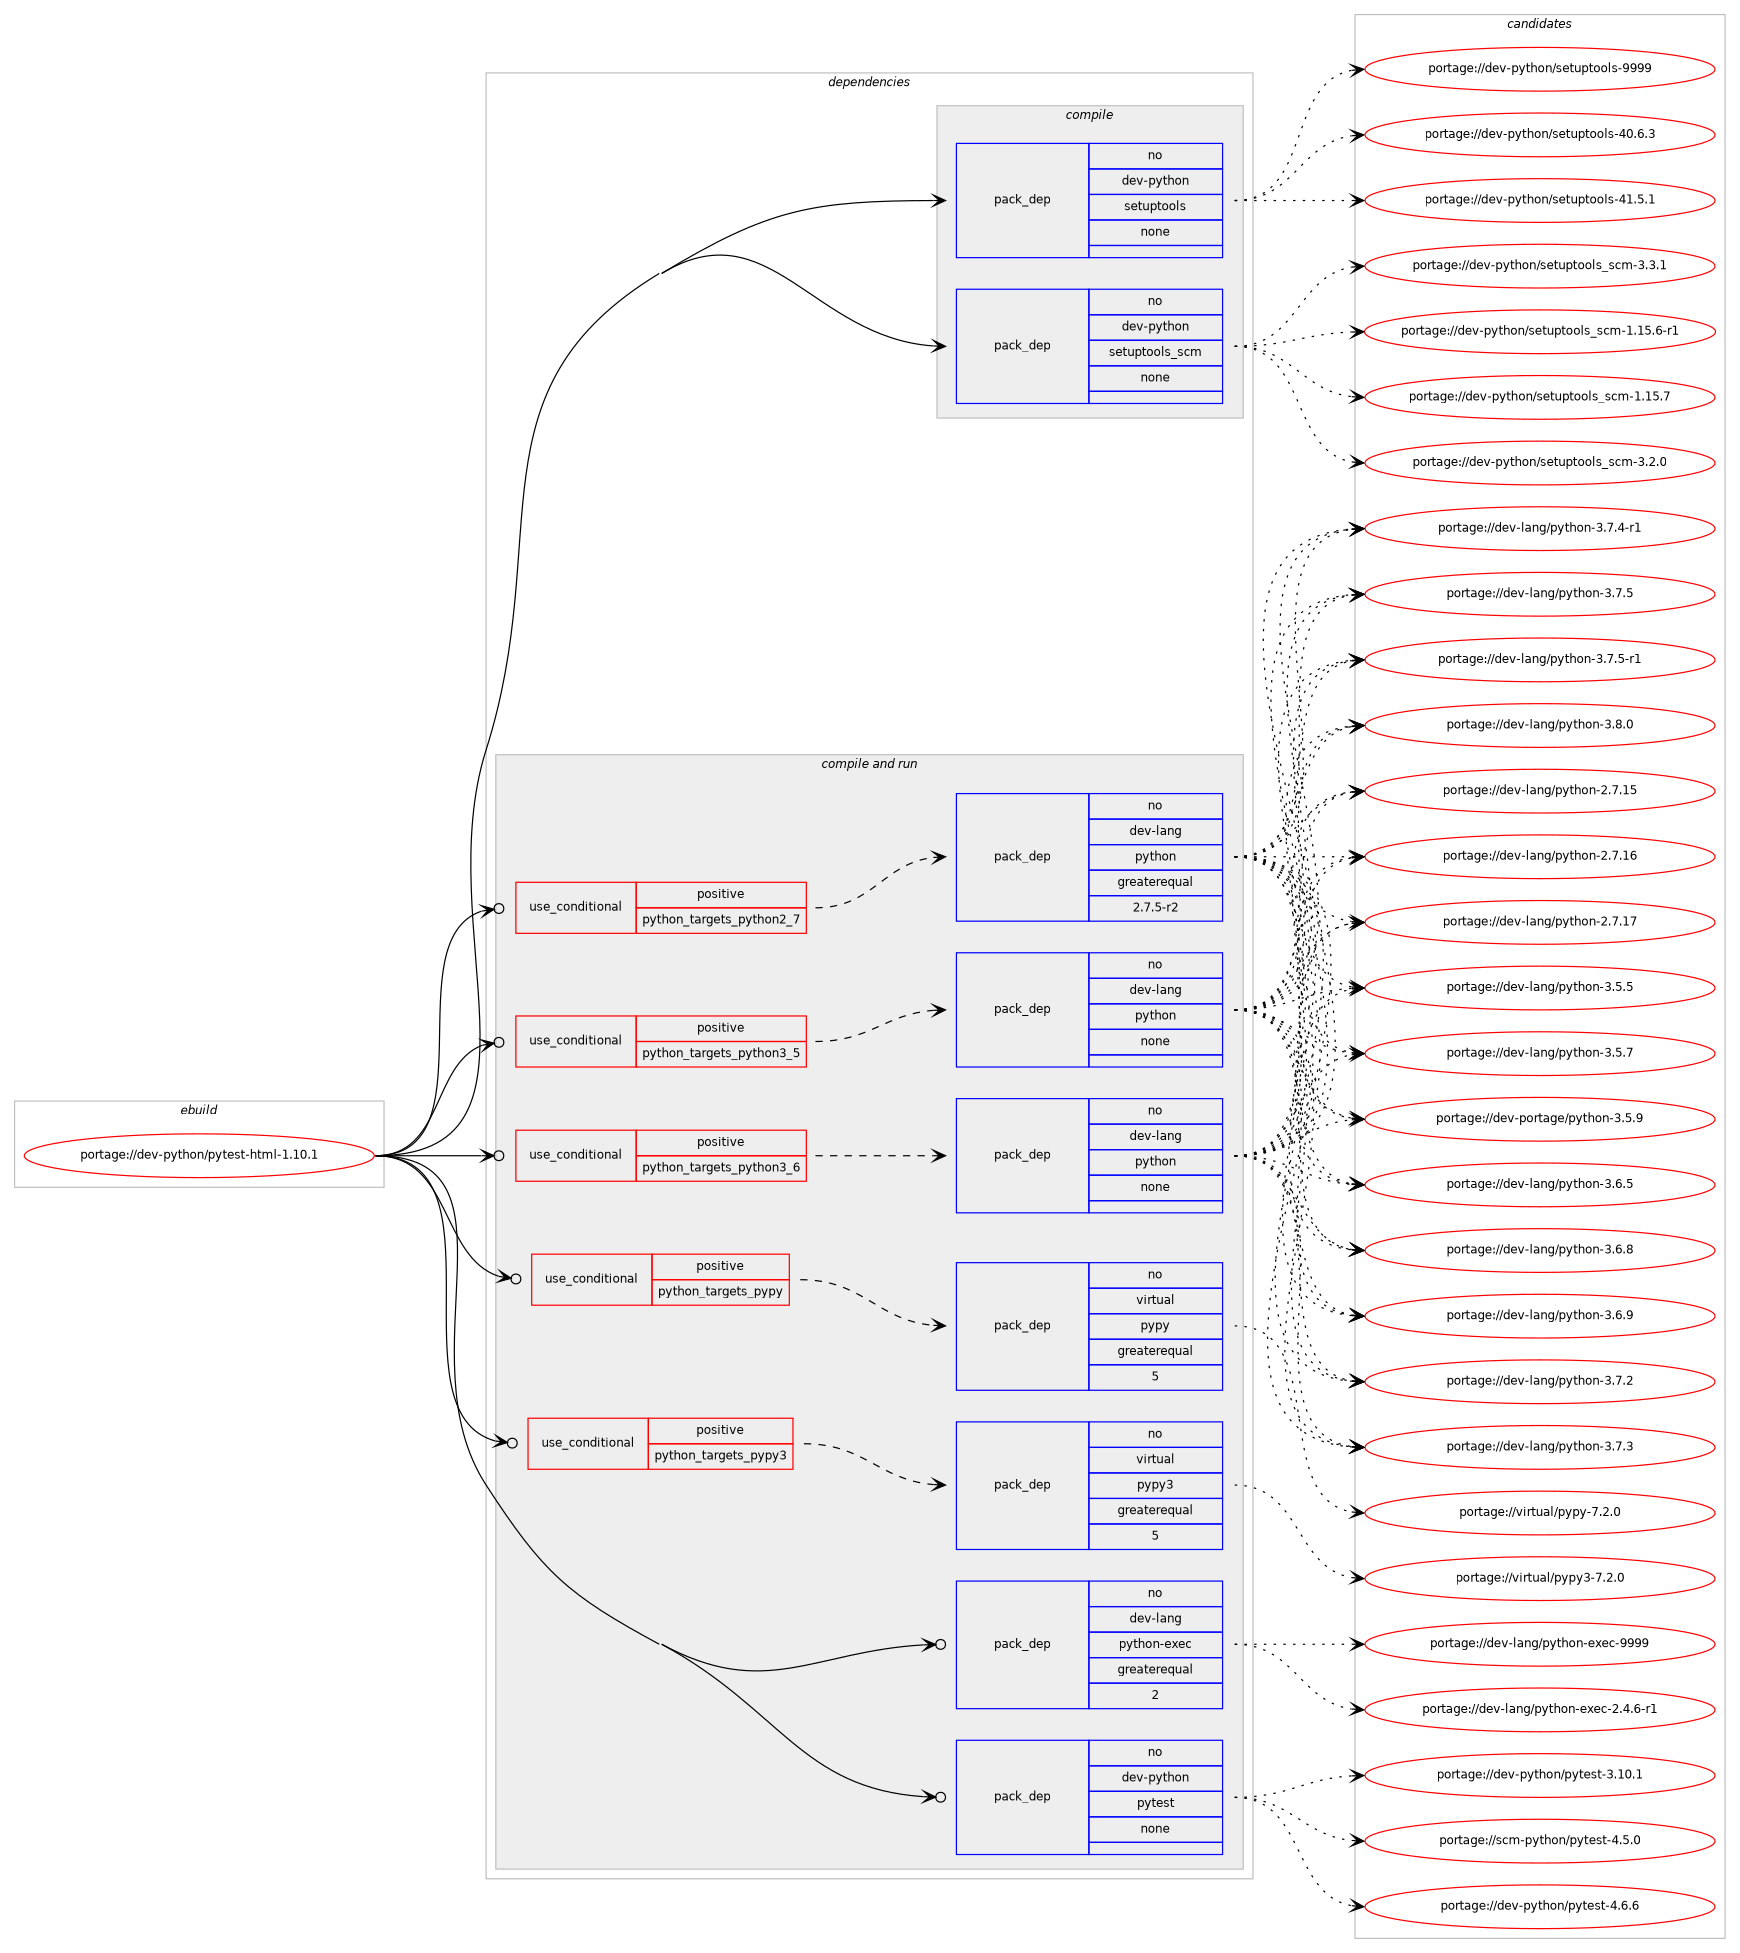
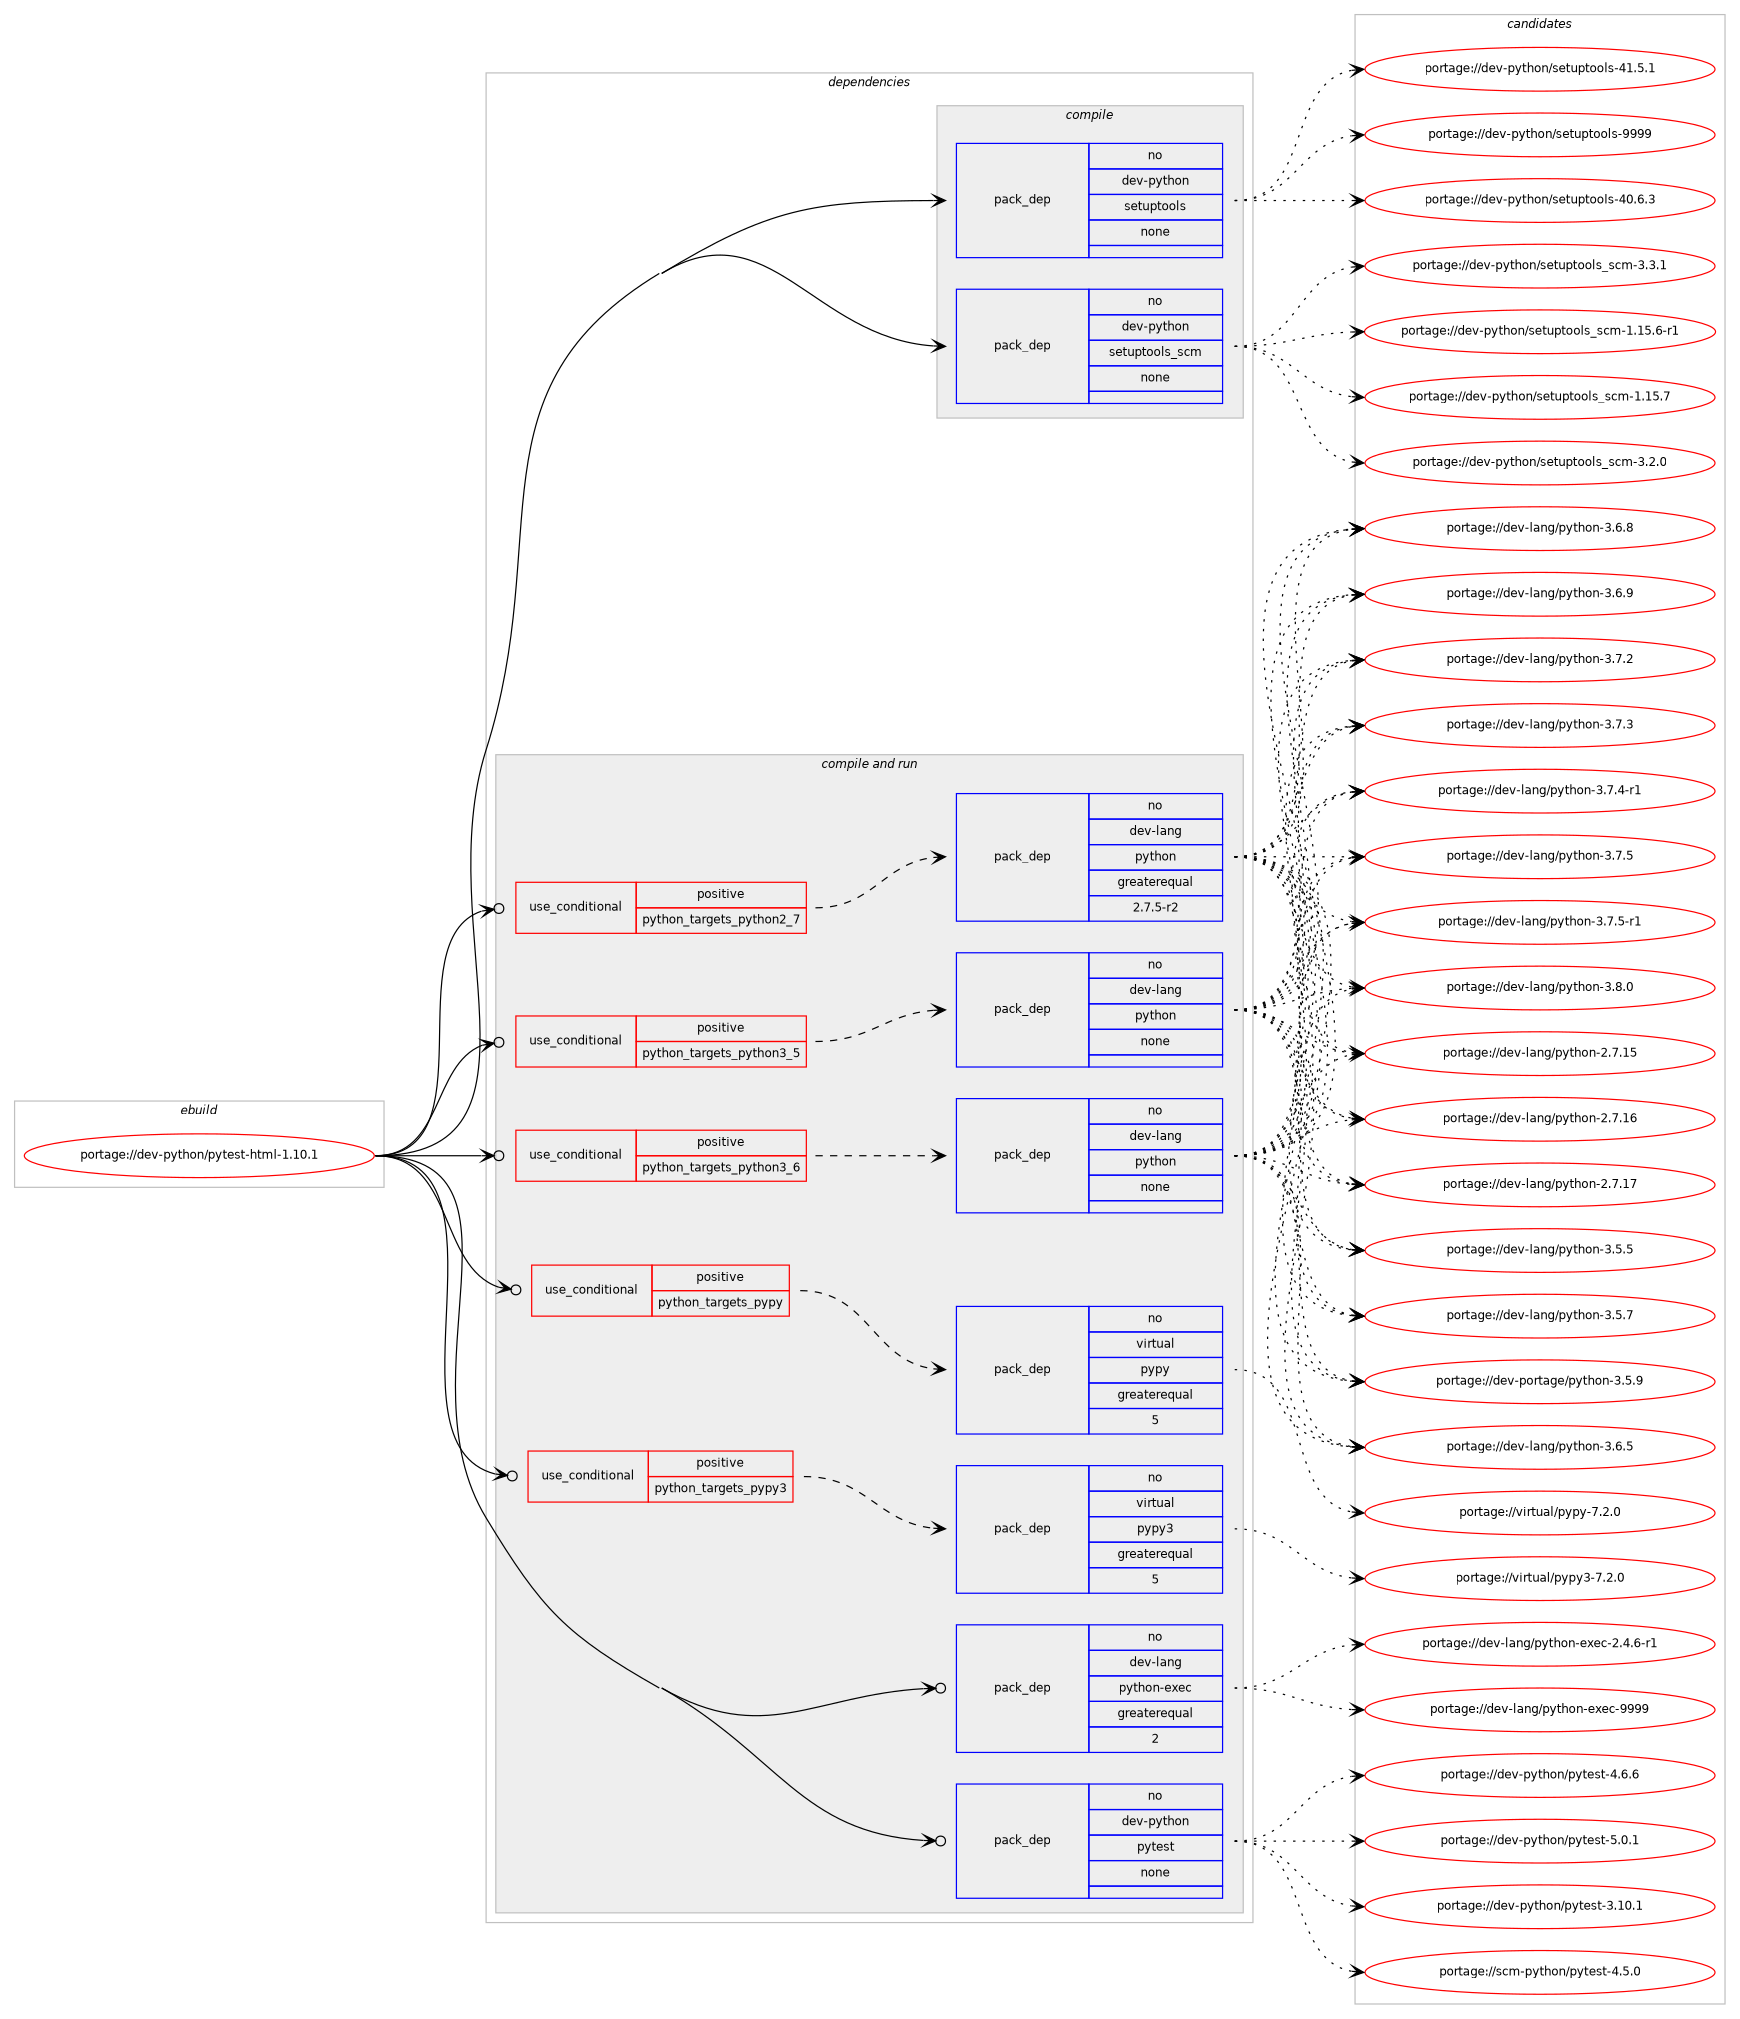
node "portage://dev-python/pytest-5.0.1": added
